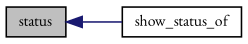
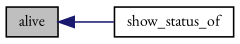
node "status": label "status" -> "alive"
